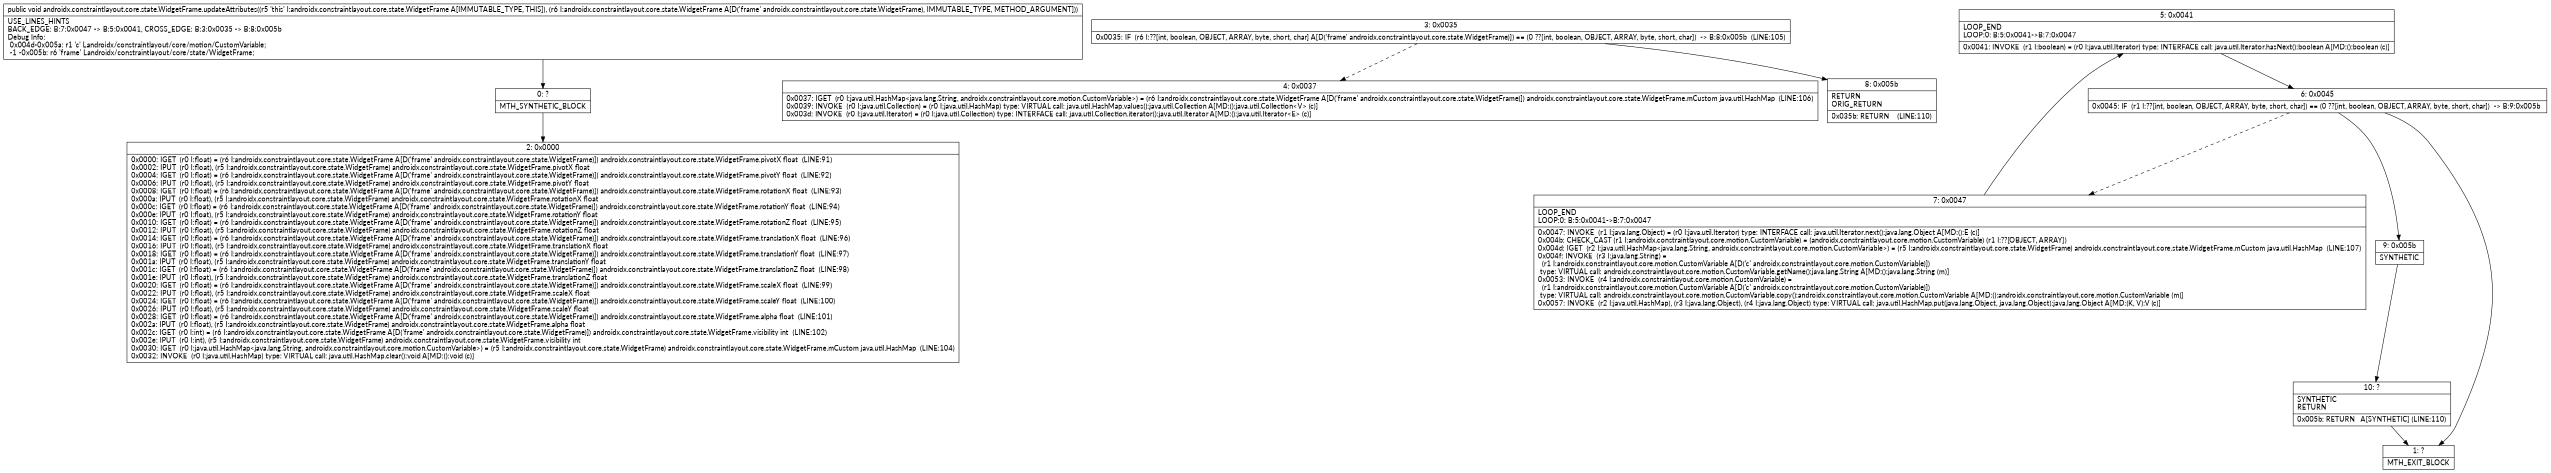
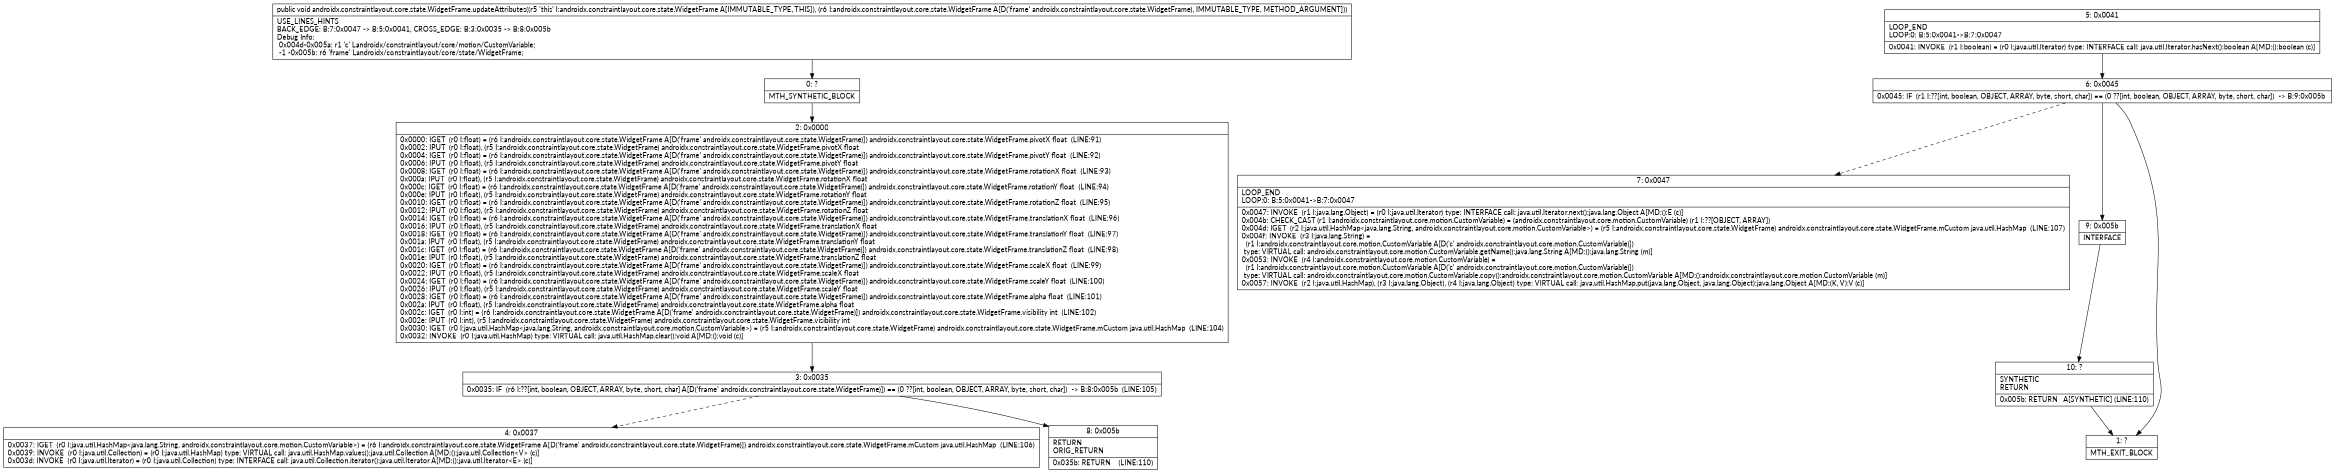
edge "7: 0x0047" -> "5: 0x0041": removed
node "9: 0x005b": text "SYNTHETIC" -> "INTERFACE"
edge "2: 0x0000" -> "3: 0x0035": added
